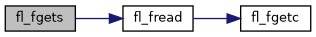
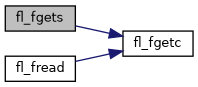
edge "fl_fgets" -> "fl_fread": now "fl_fgets" -> "fl_fgetc"
